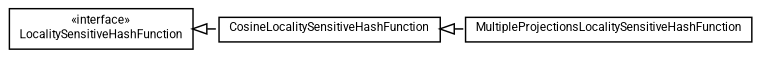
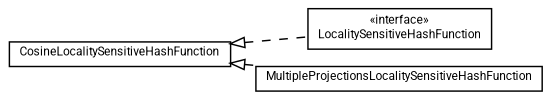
edge "CosineLocalitySensitiveHashFunction" -> "LocalitySensitiveHashFunction": reversed
